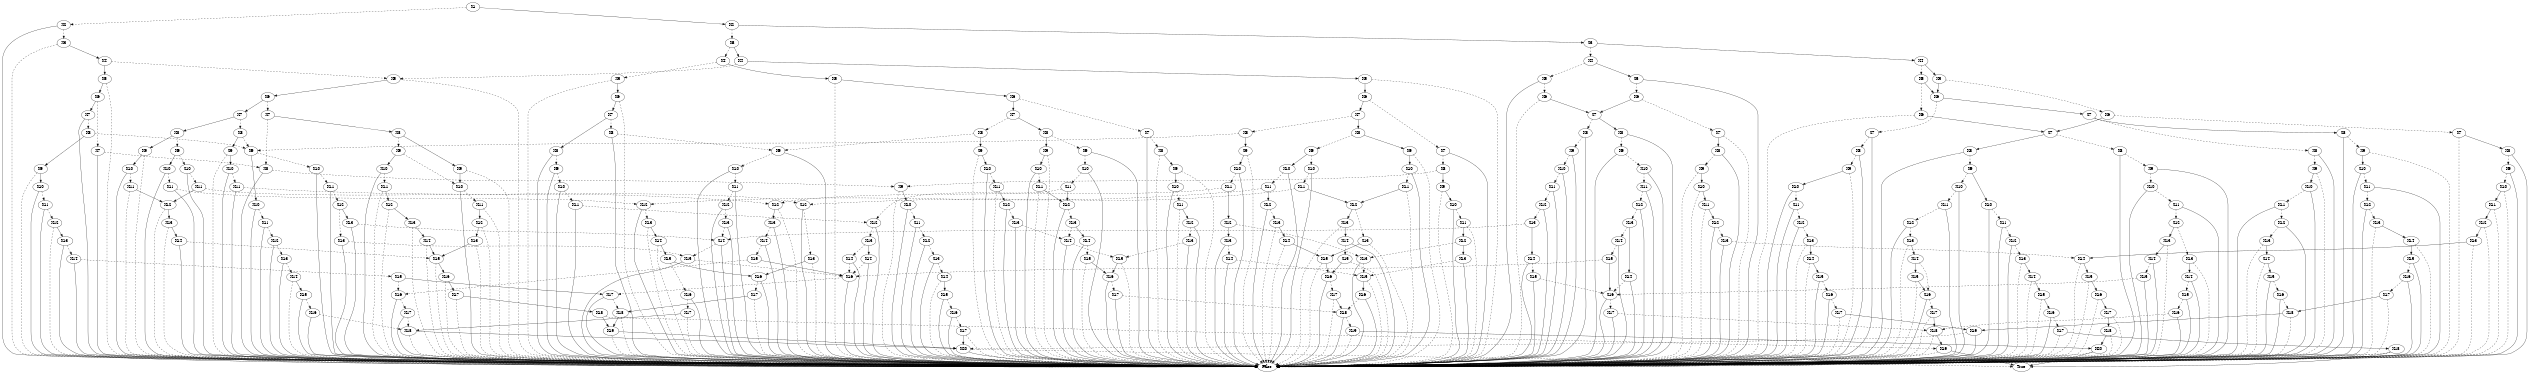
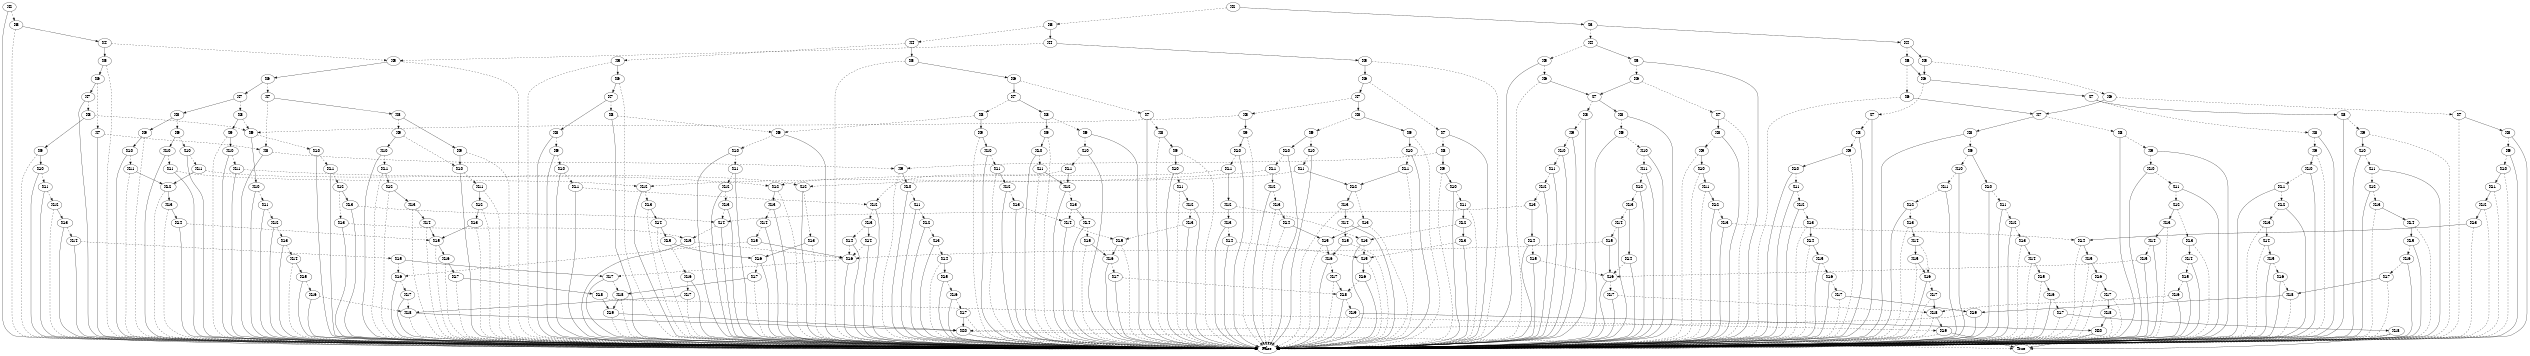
node "X1": removed
